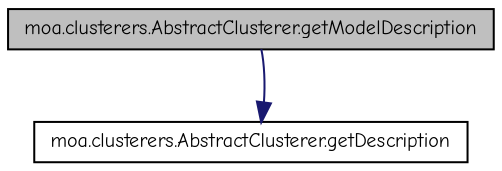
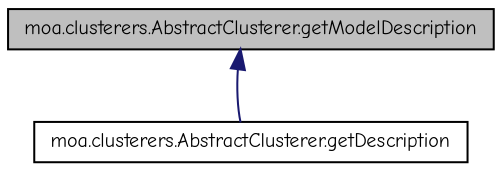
edge "moa.clusterers.AbstractClusterer.getModelDescription" -> "moa.clusterers.AbstractClusterer.getDescription": reversed
